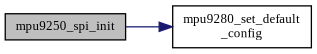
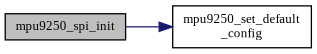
node "mpu9280_set_default _config": label "mpu9280_set_default _config" -> "mpu9250_set_default _config"
